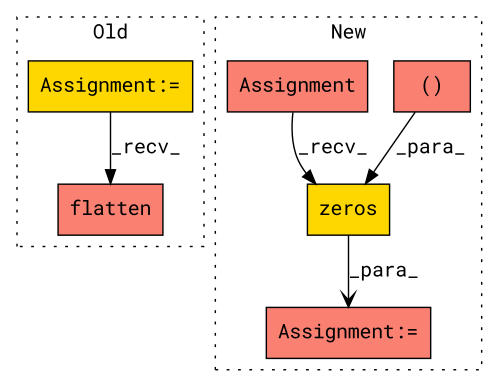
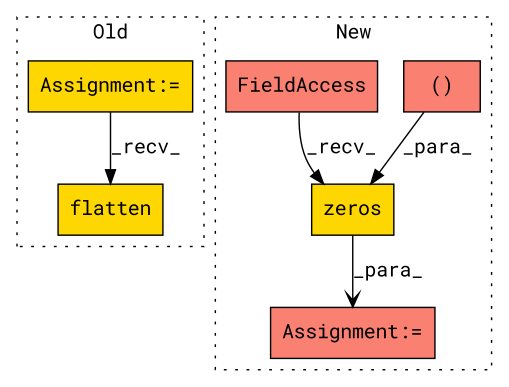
node "Assignment": label "Assignment" -> "FieldAccess"
node "flatten": fillcolor salmon -> gold
